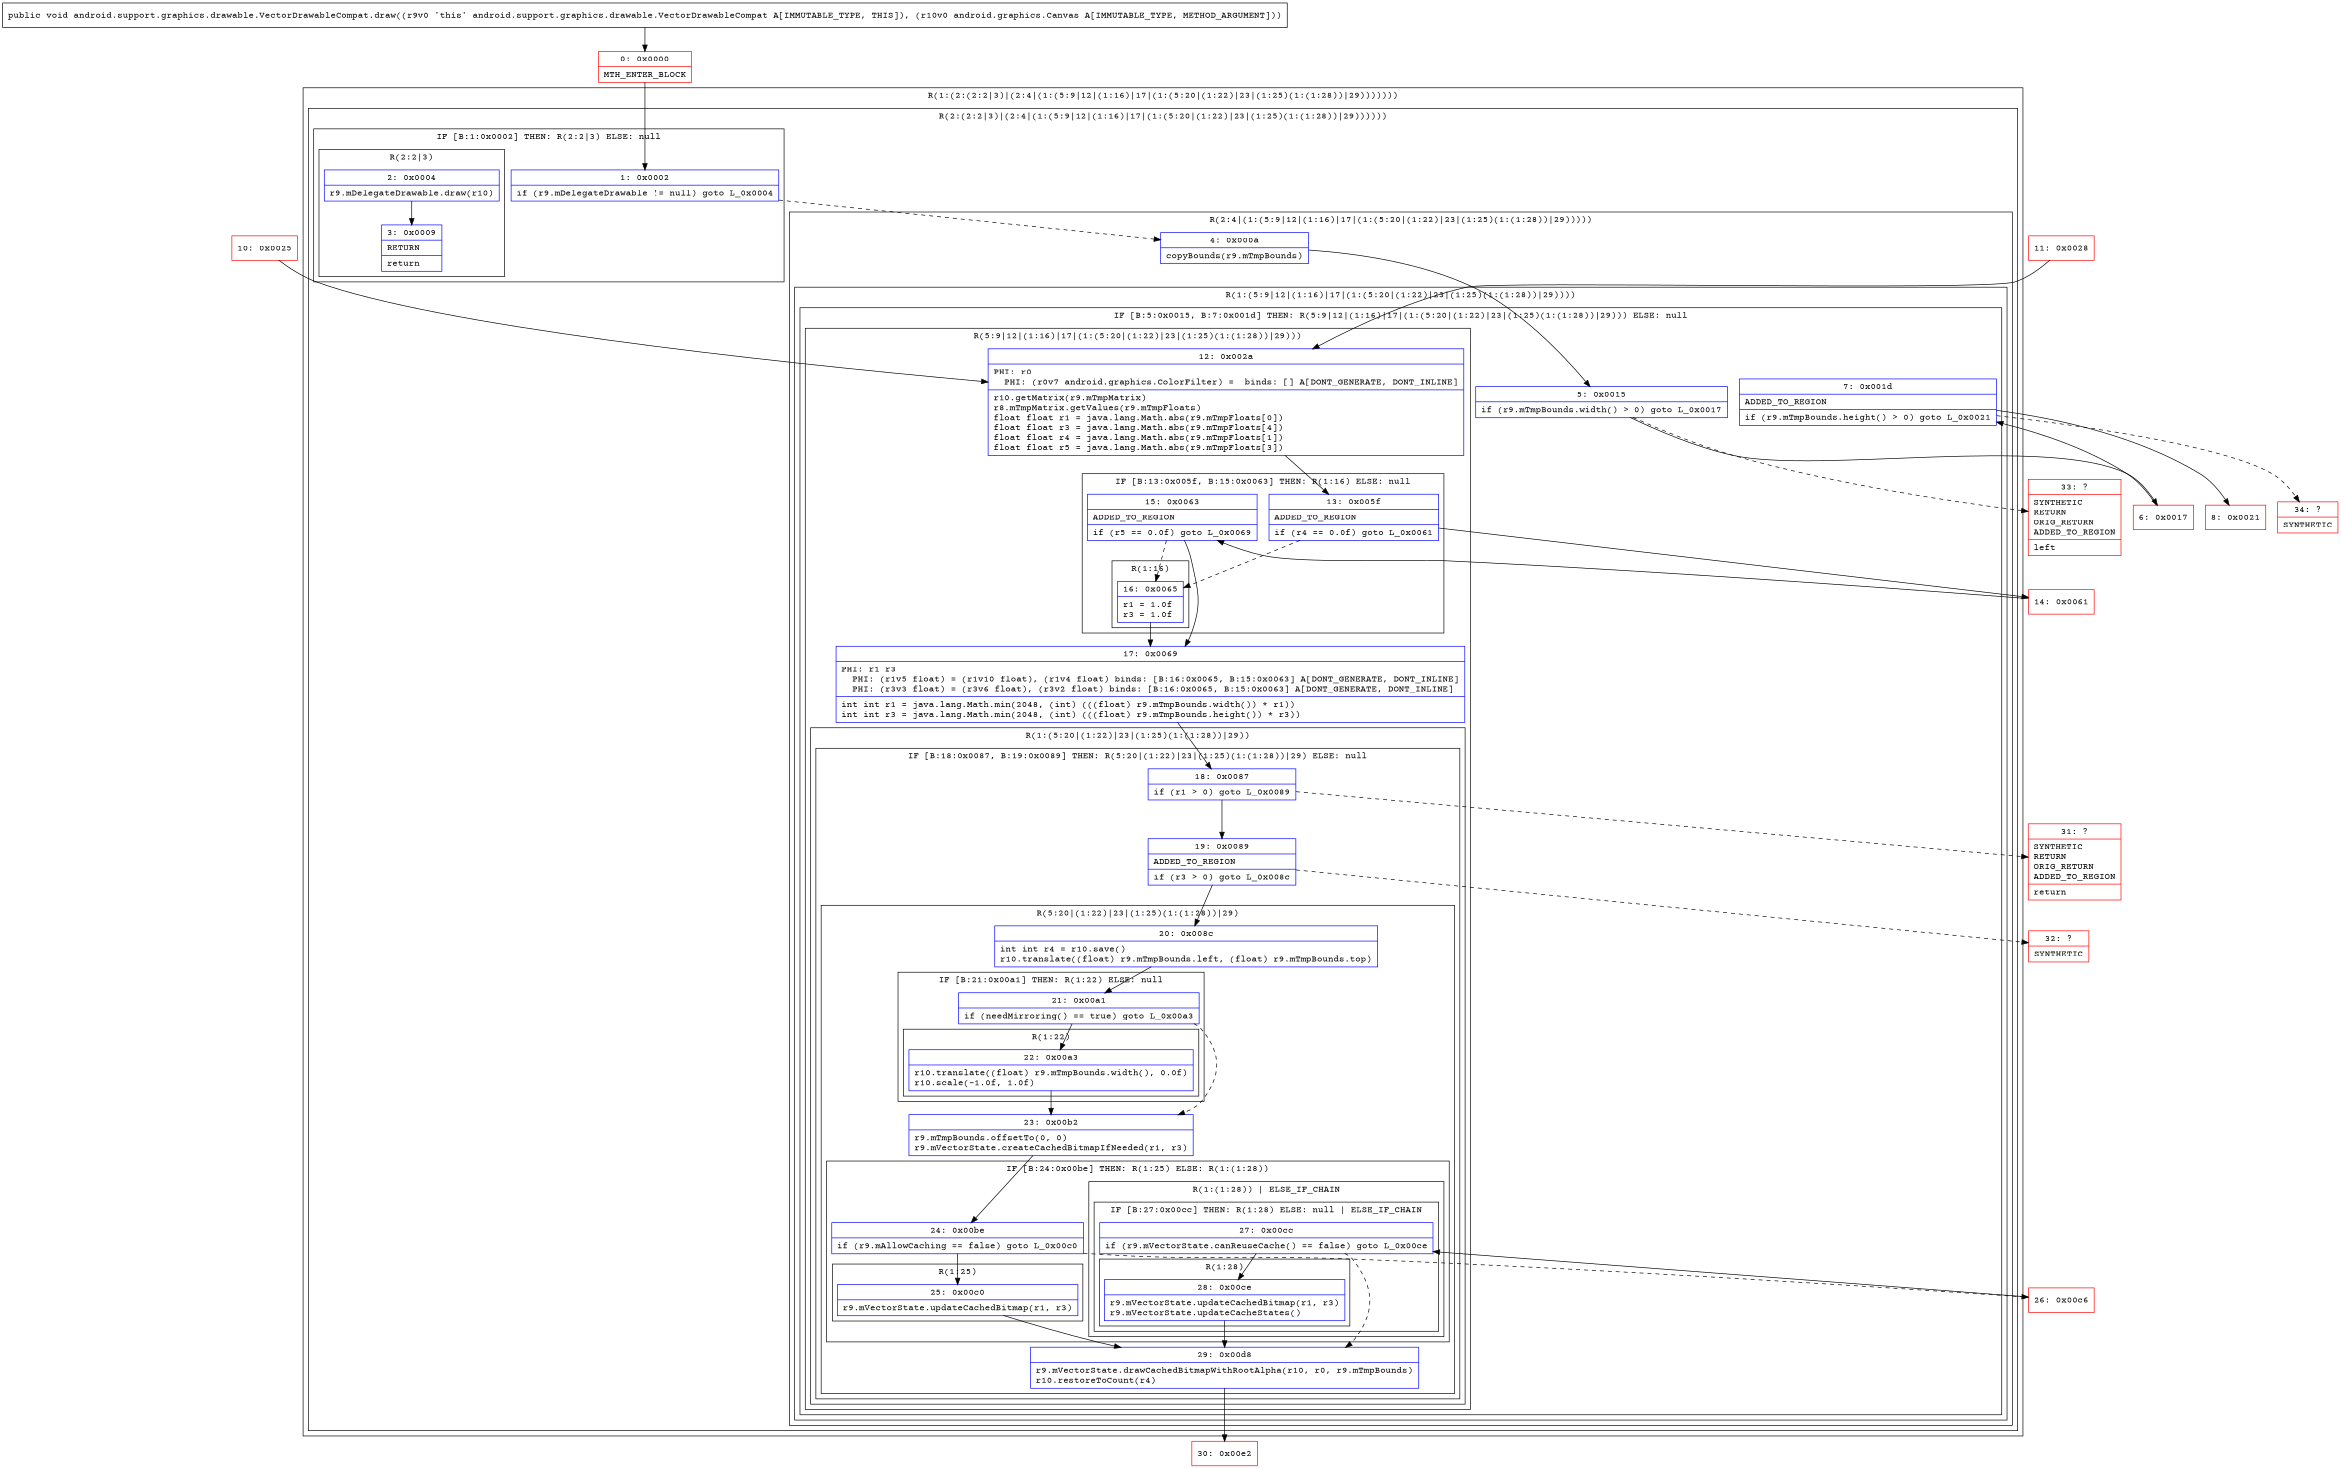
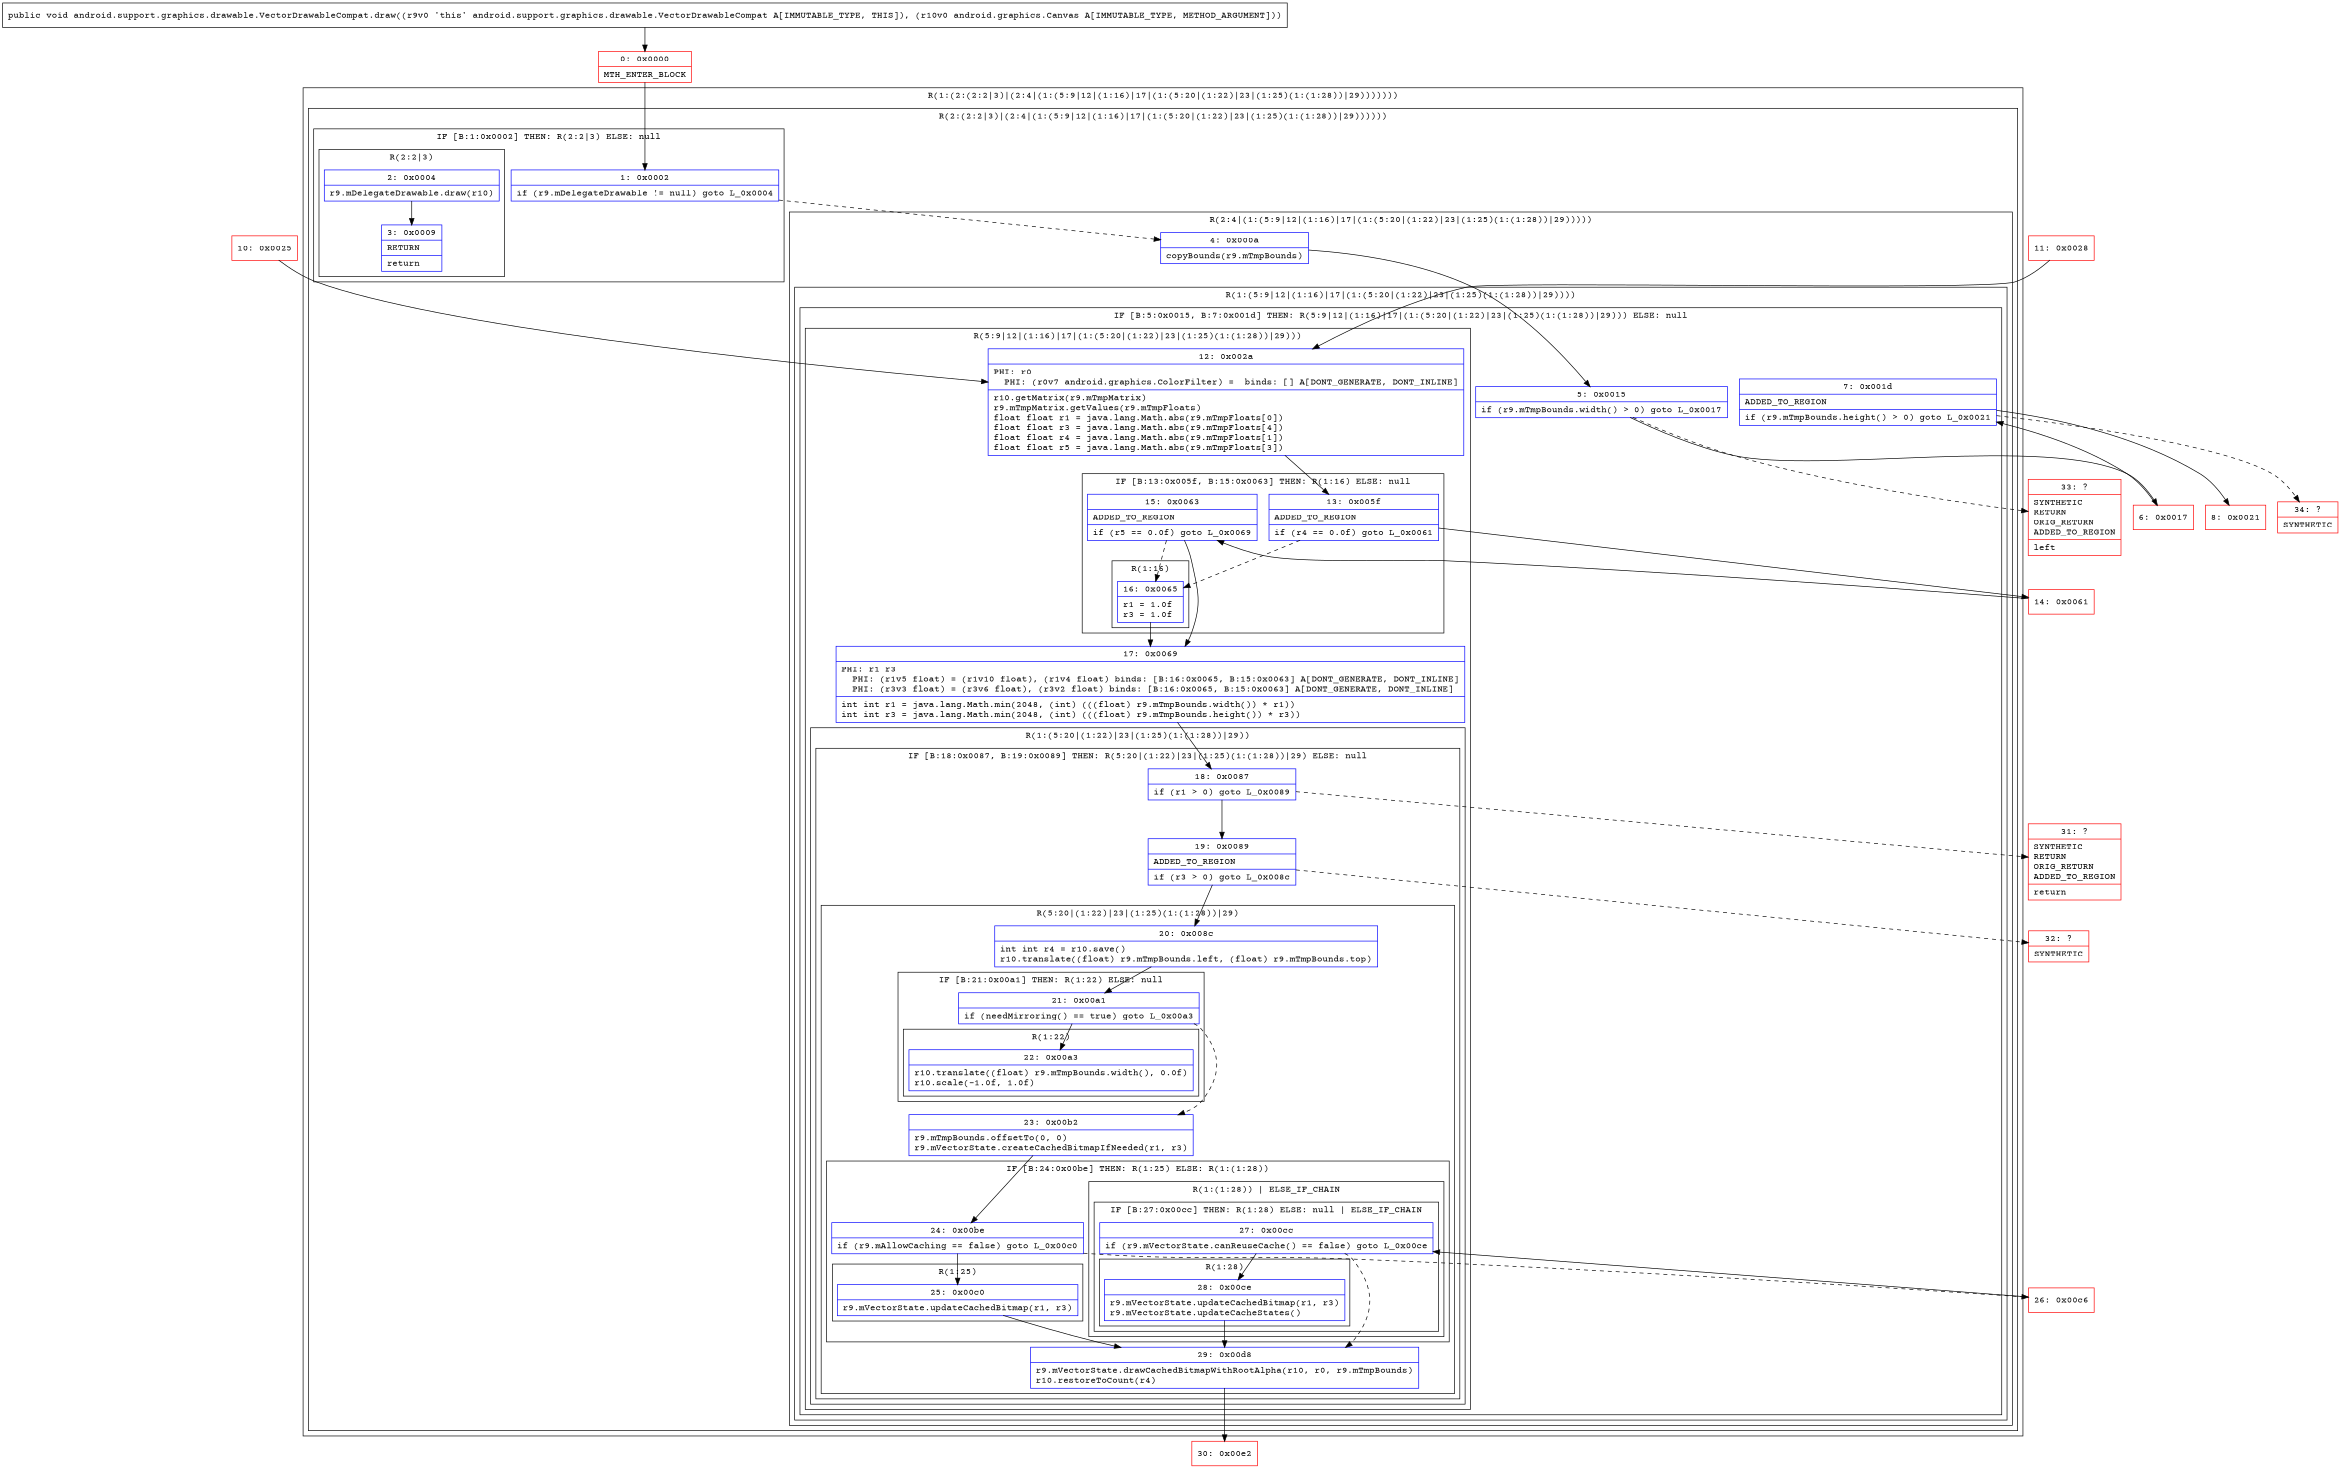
node "12: 0x002a": text "r8.mTmpMatrix.getValues(r9.mTmpFloats)" -> "r9.mTmpMatrix.getValues(r9.mTmpFloats)"
edge "22: 0x00a3" -> "23: 0x00b2": removed
